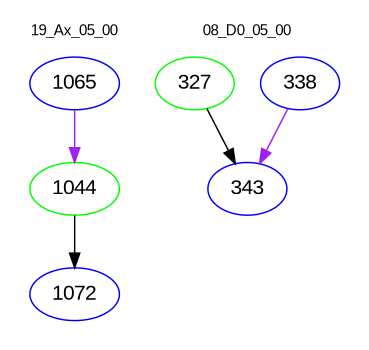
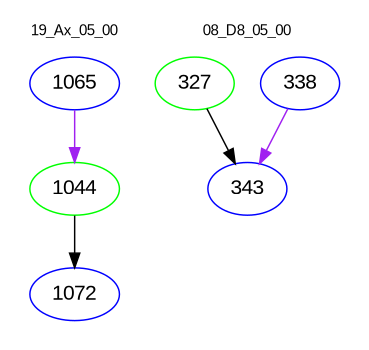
cluster "08_D0_05_00": label "08_D0_05_00" -> "08_D8_05_00"
